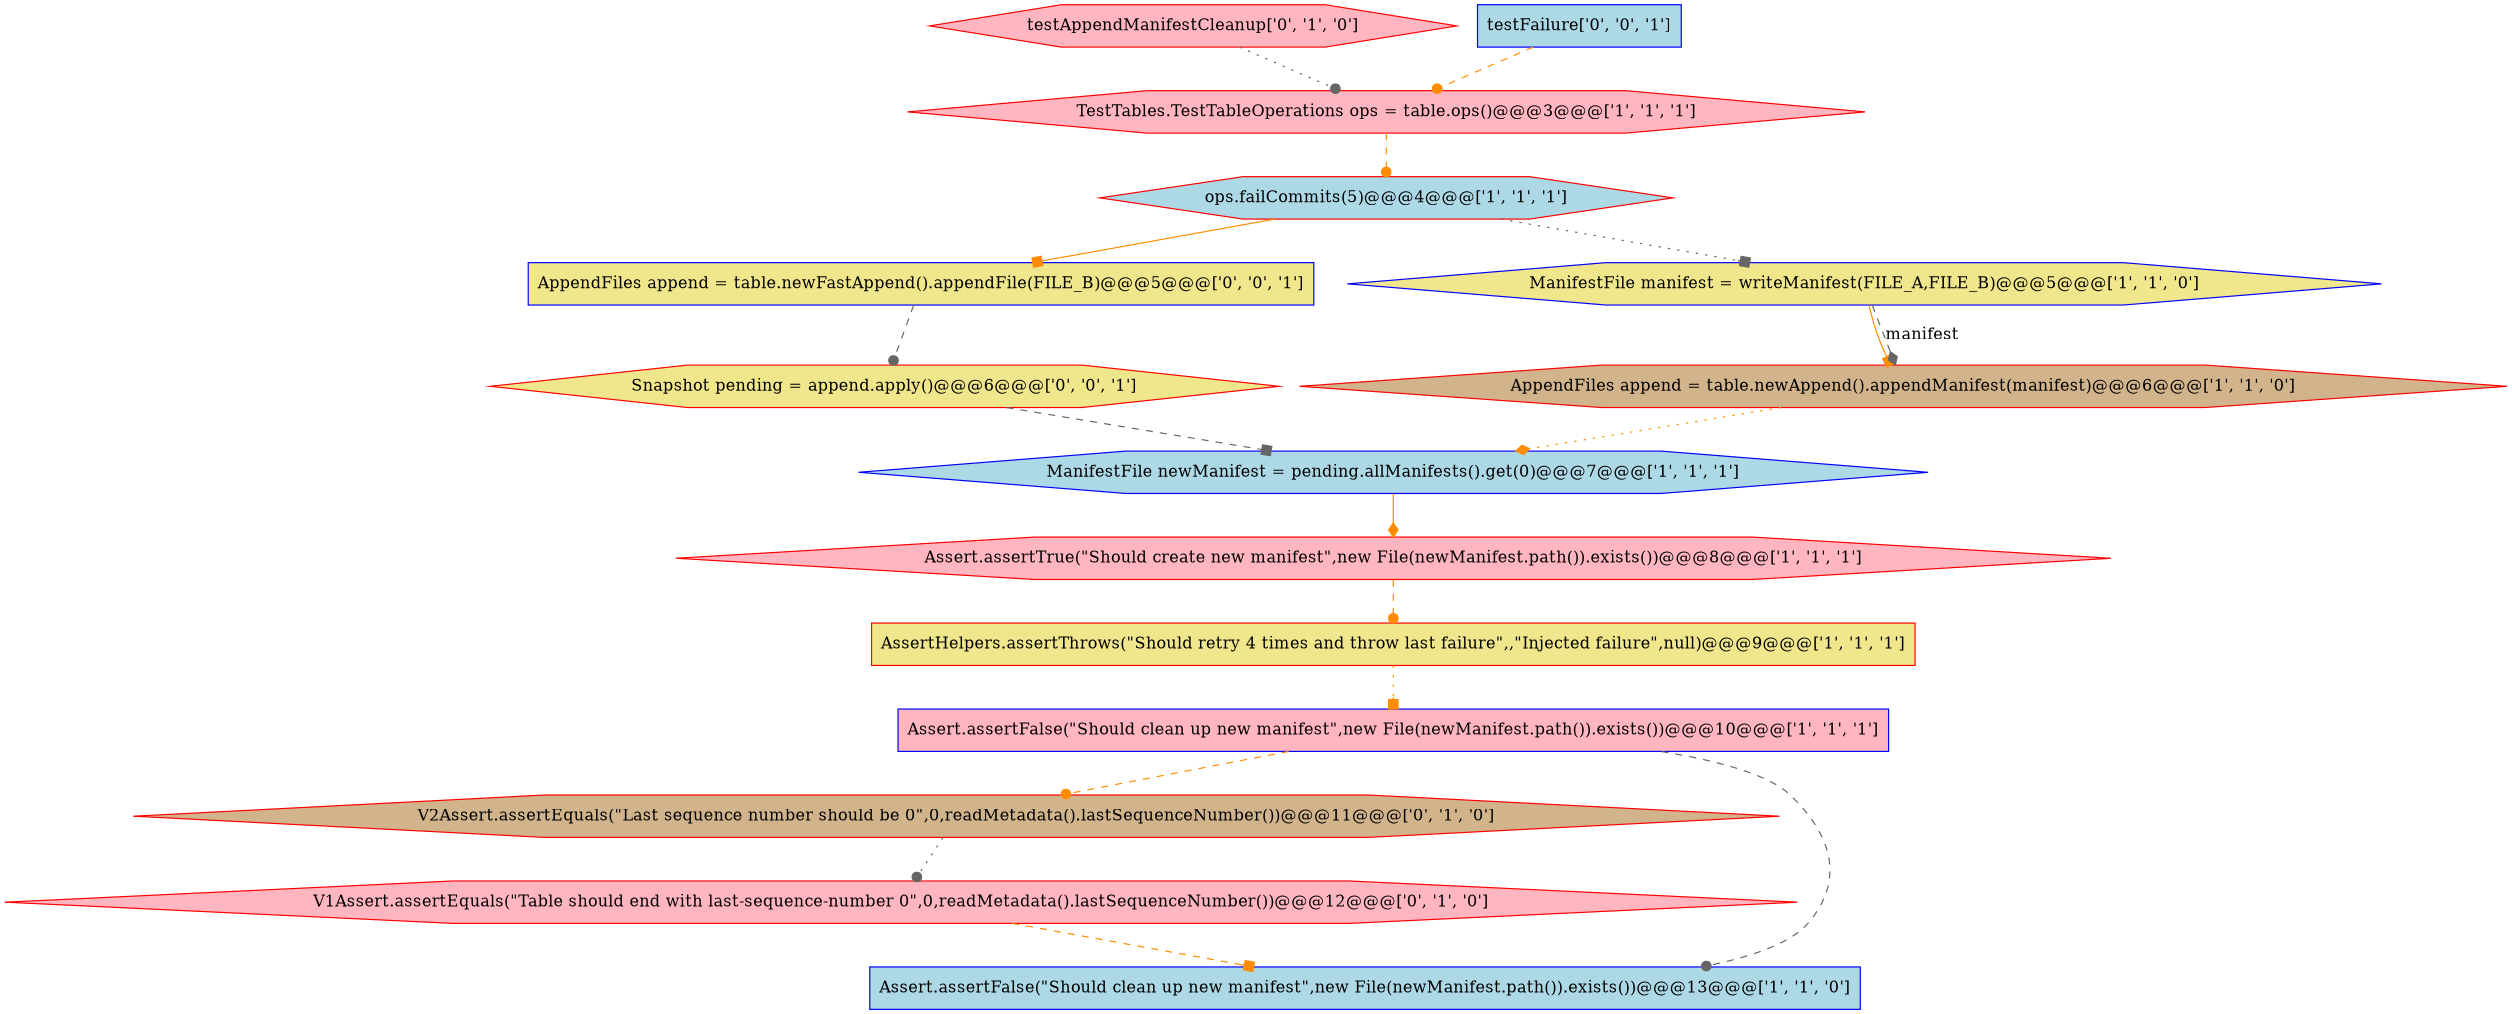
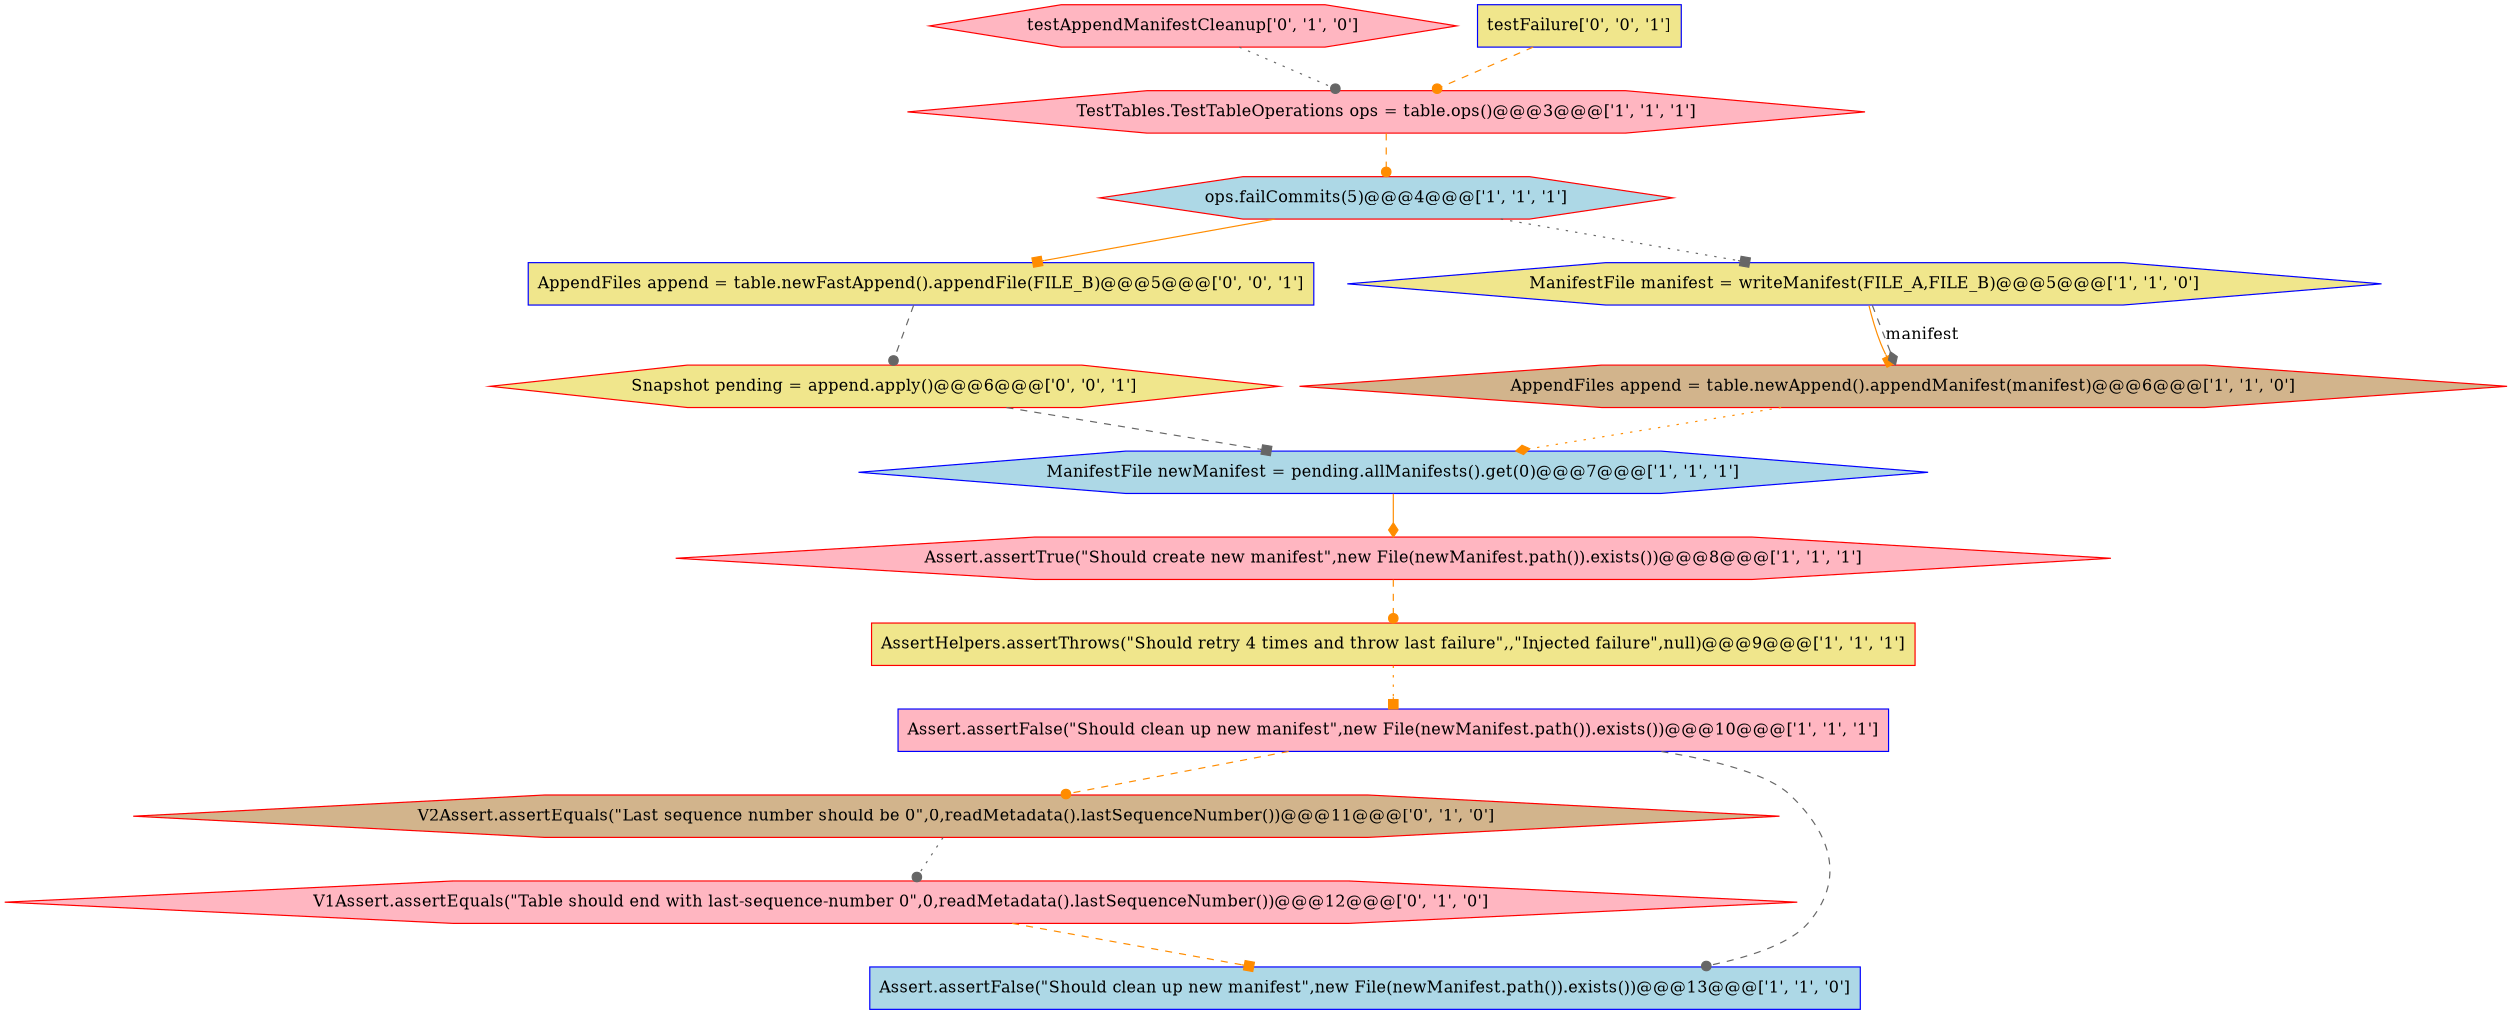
node "testFailure['0', '0', '1']": fillcolor lightblue -> khaki
